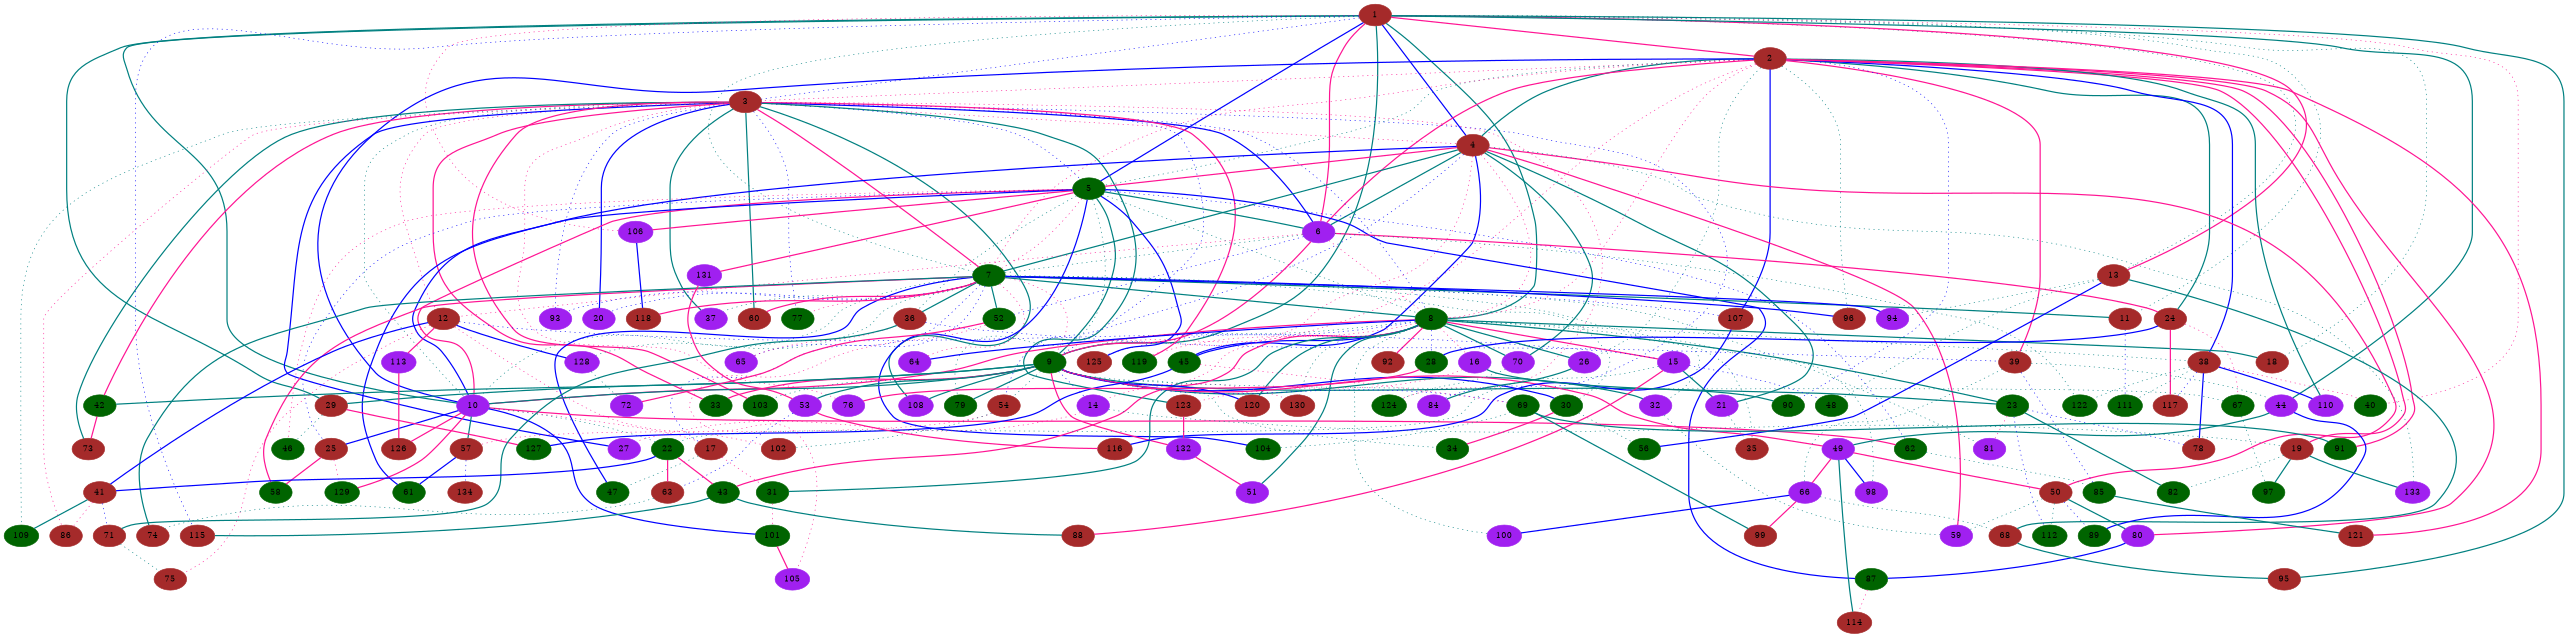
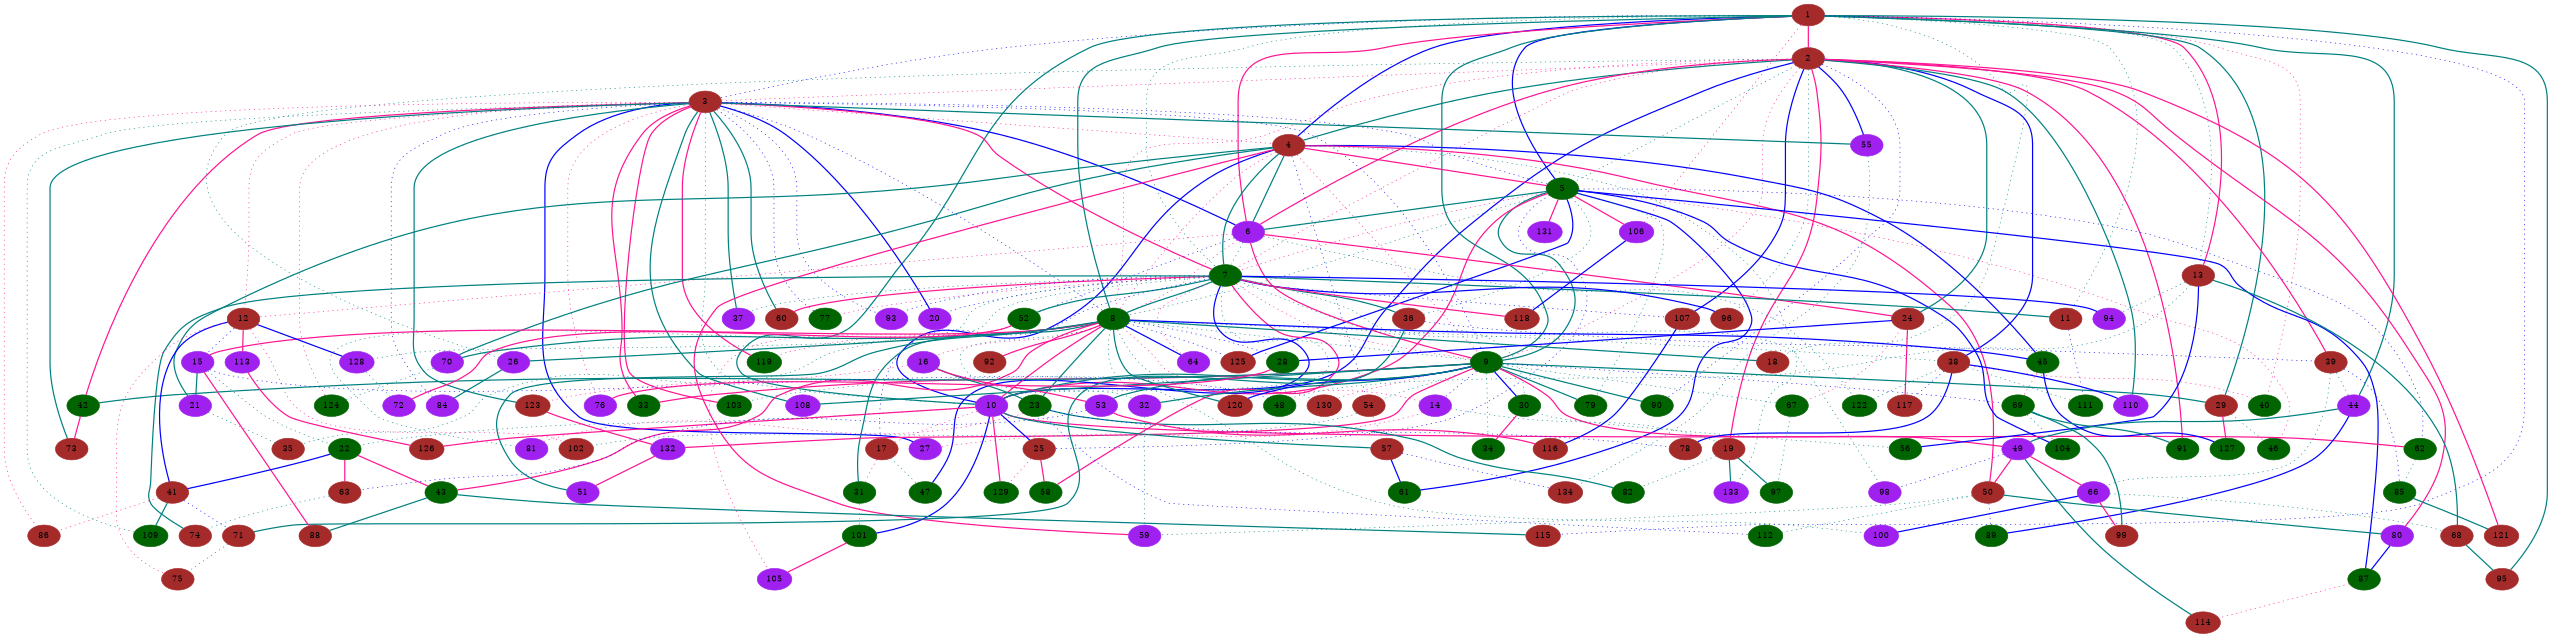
node "55": added
edge "131" -- "53": now "16" -- "53"
node "65": removed
edge "49" -- "98": style bold -> dotted
